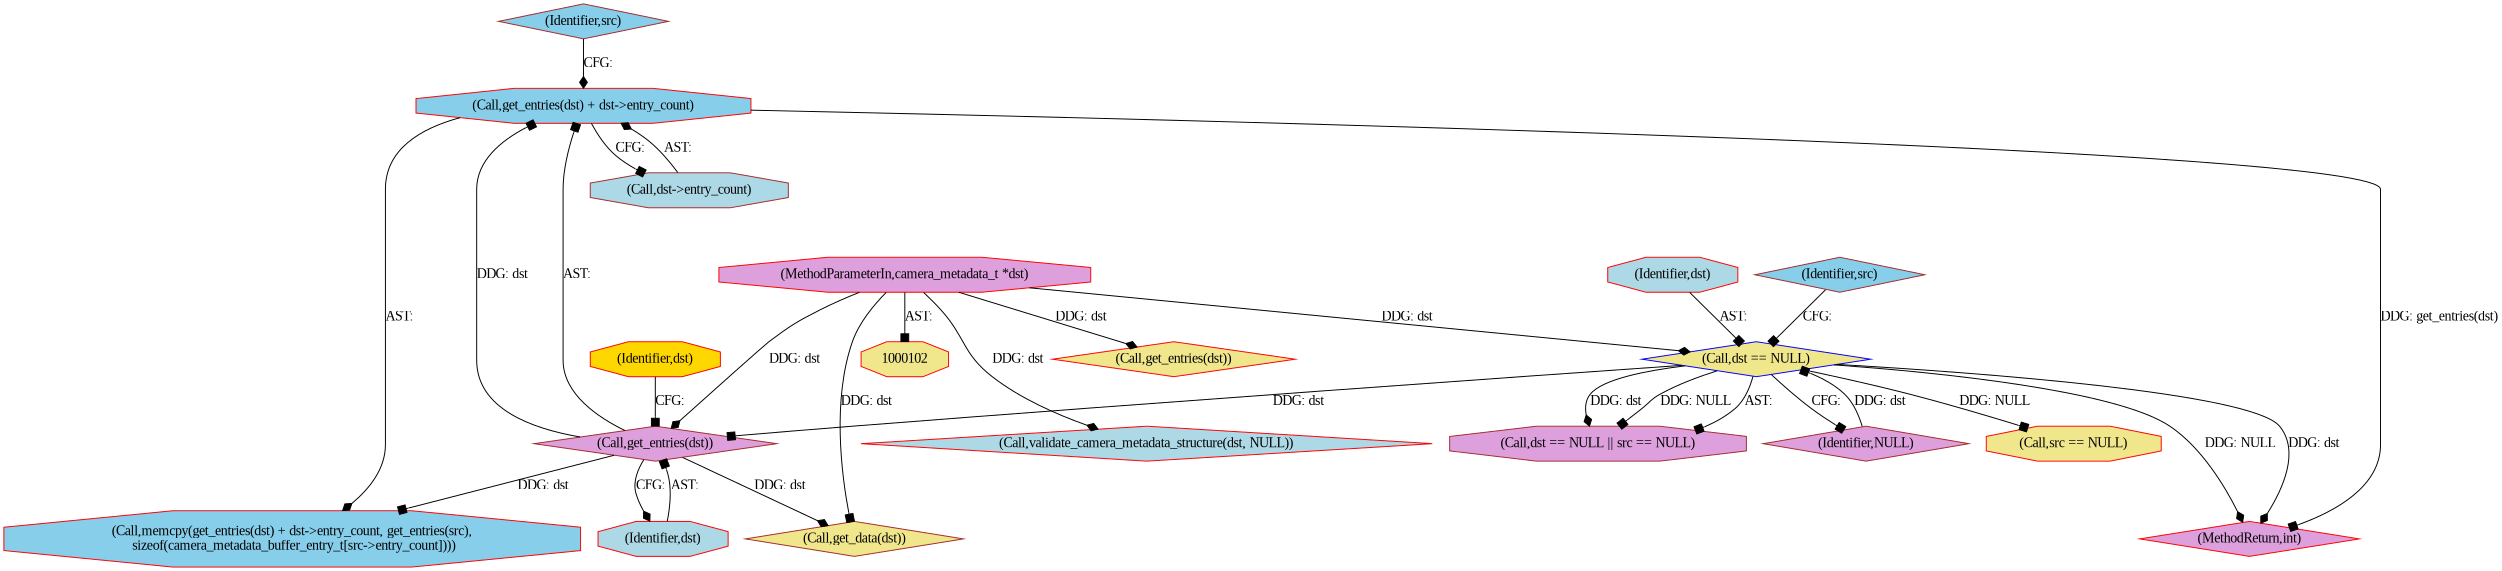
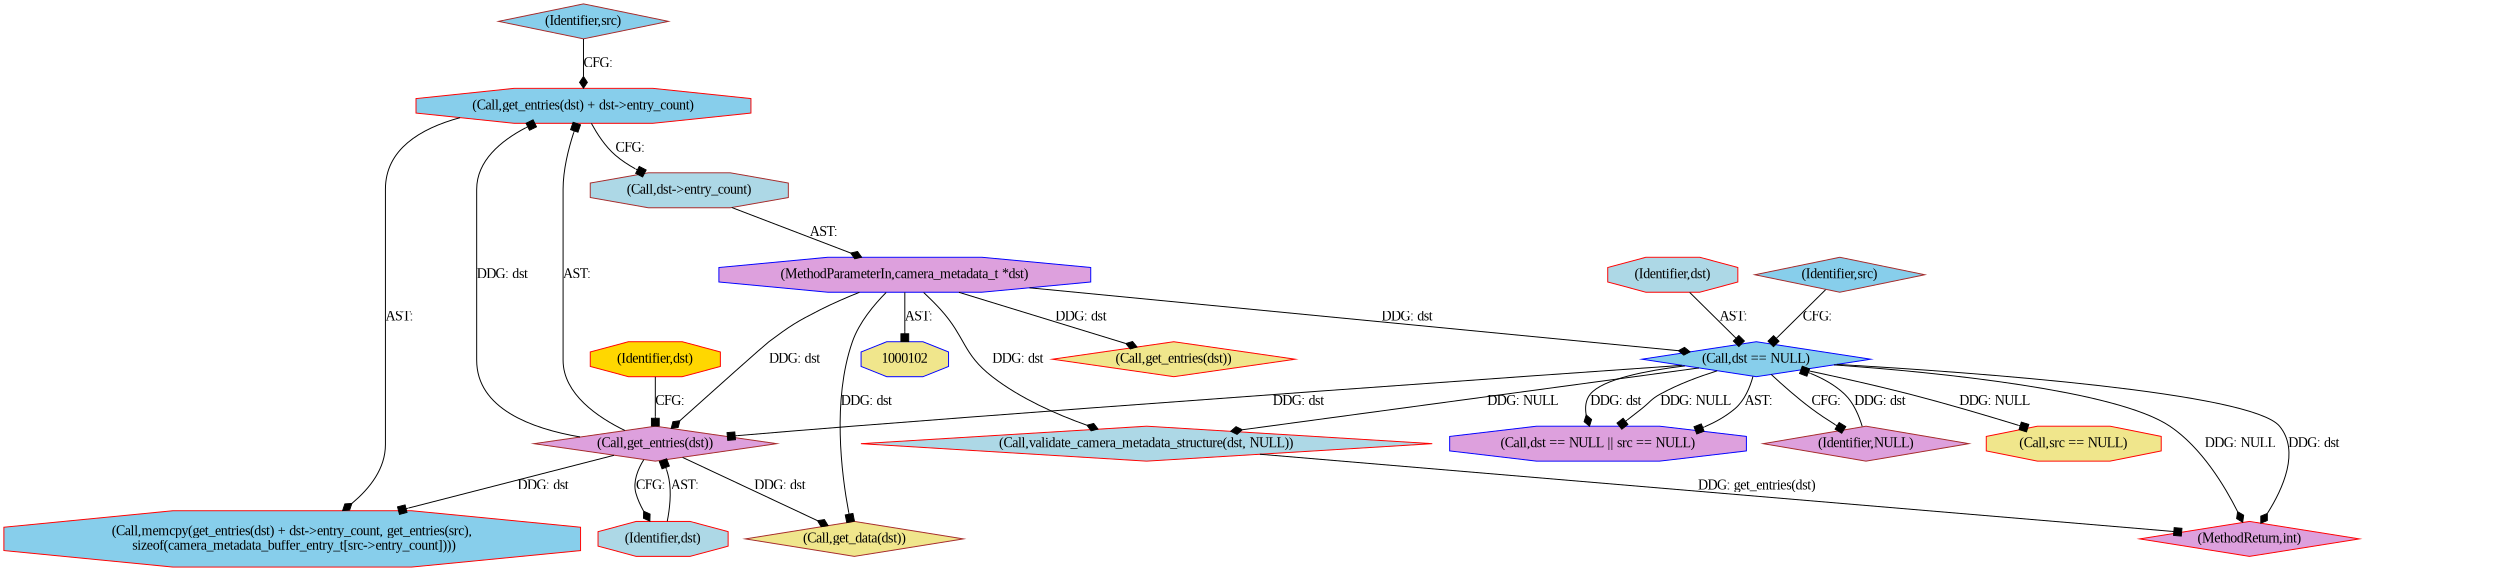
edge "(Call,get_entries(dst) + dst->entry_count)" -> "(MethodReturn,int)": now "(Call,validate_camera_metadata_structure(dst, NULL))" -> "(MethodReturn,int)"
edge "(Call,dst->entry_count)" -> "(Call,get_entries(dst) + dst->entry_count)": now "(Call,dst->entry_count)" -> "(MethodParameterIn,camera_metadata_t *dst)"
node "(MethodParameterIn,camera_metadata_t *dst)": color red -> blue
node "1000102": color red -> blue
node "(Call,dst == NULL)": fillcolor khaki -> skyblue
edge "(Call,dst == NULL)" -> "(Call,validate_camera_metadata_structure(dst, NULL))": added, label "DDG: NULL"
node "(Call,dst == NULL || src == NULL)": color brown -> blue
